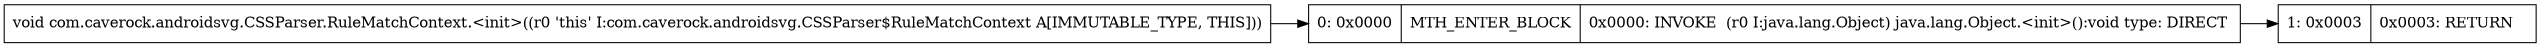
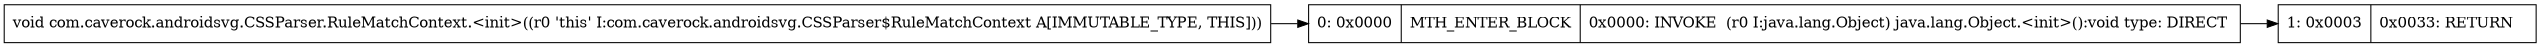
node "1: 0x0003": text "0x0003: RETURN" -> "0x0033: RETURN"
